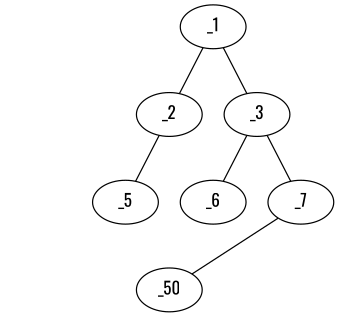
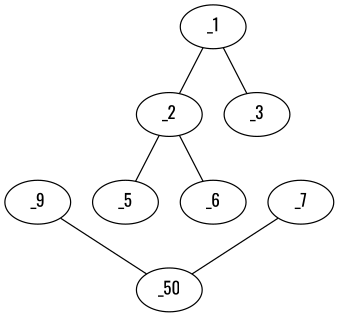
edge "_3" -- "_6": now "_2" -- "_6"
edge "_3" -- "_7": removed
node "_9": added
